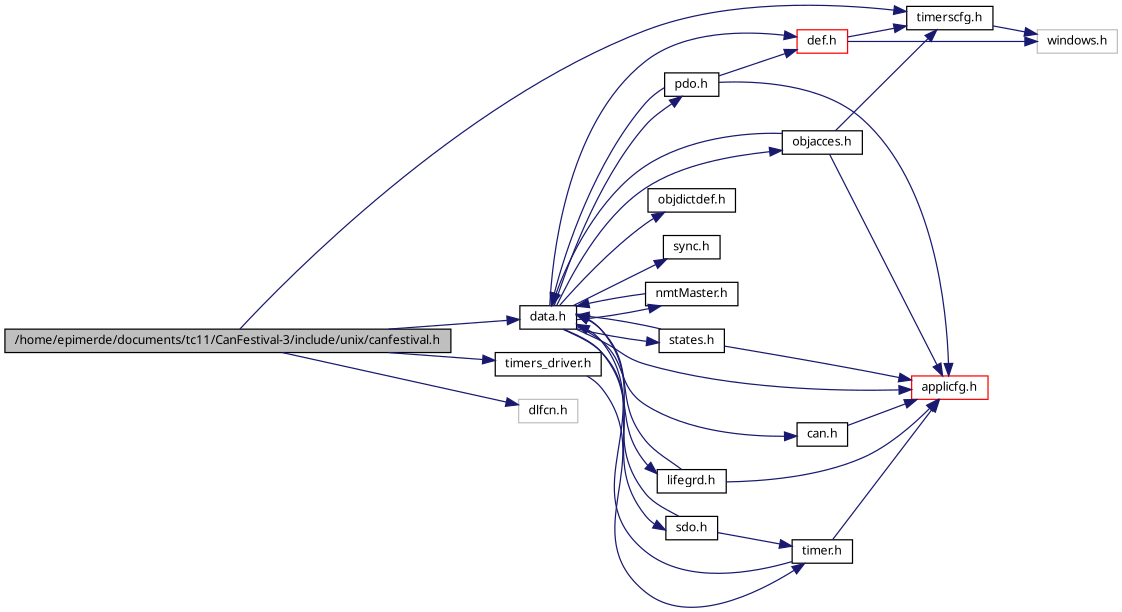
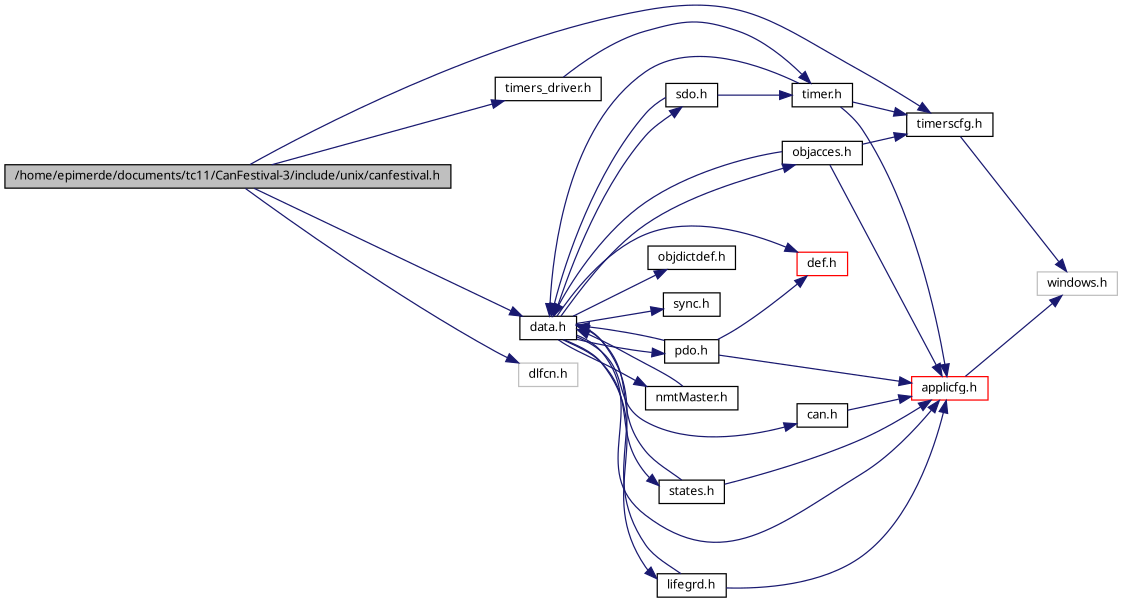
edge "def.h" -> "timerscfg.h": now "timer.h" -> "timerscfg.h"
edge "def.h" -> "windows.h": now "applicfg.h" -> "windows.h"
